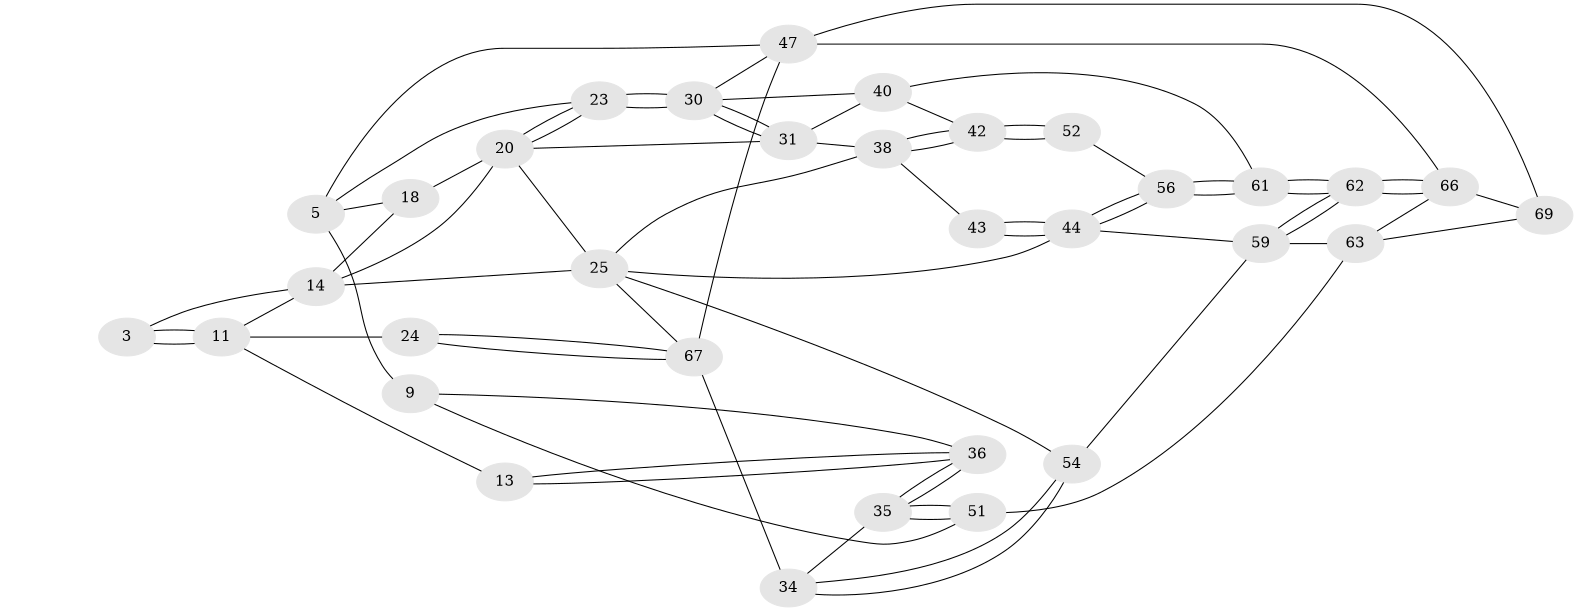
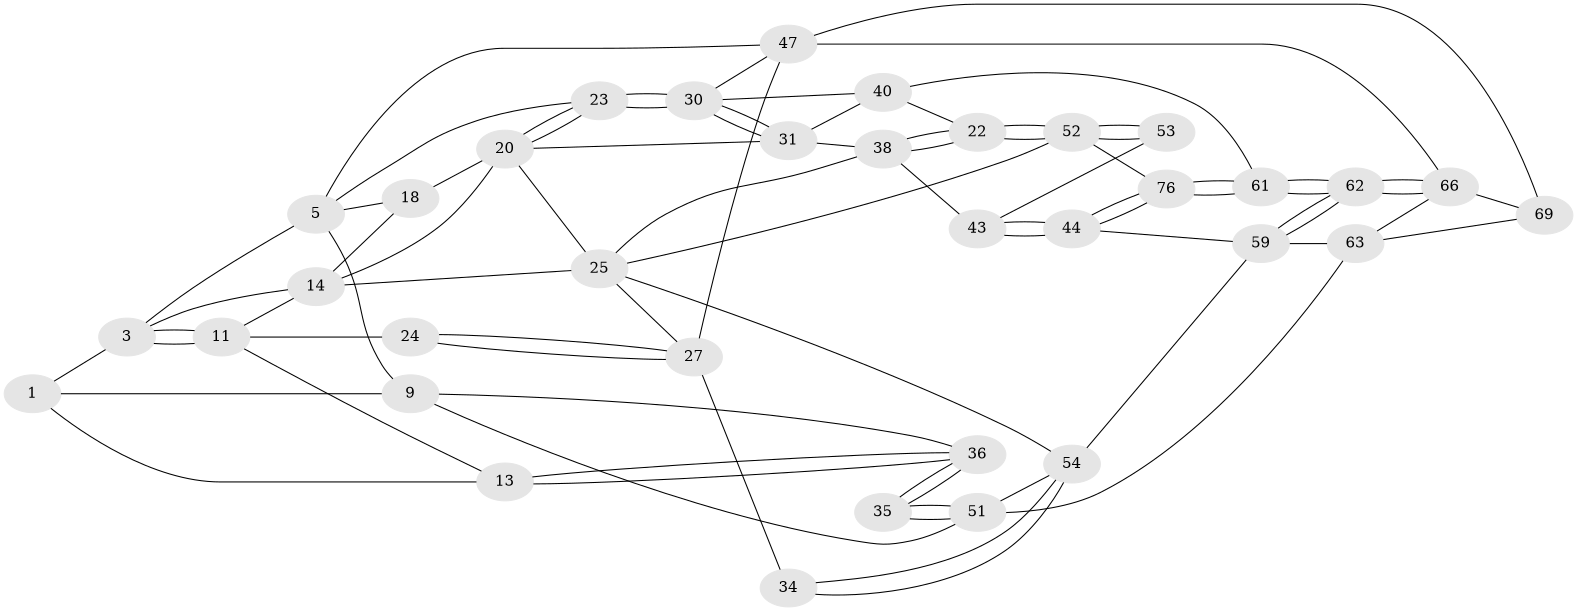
node "42": label "42" -> "22"
node "53": added
node "56": label "56" -> "76"
edge "5" -- "3": added
edge "44" -- "25": now "52" -- "25"
node "67": label "67" -> "27"
node "1": added
edge "54" -- "51": added
edge "35" -- "34": removed
